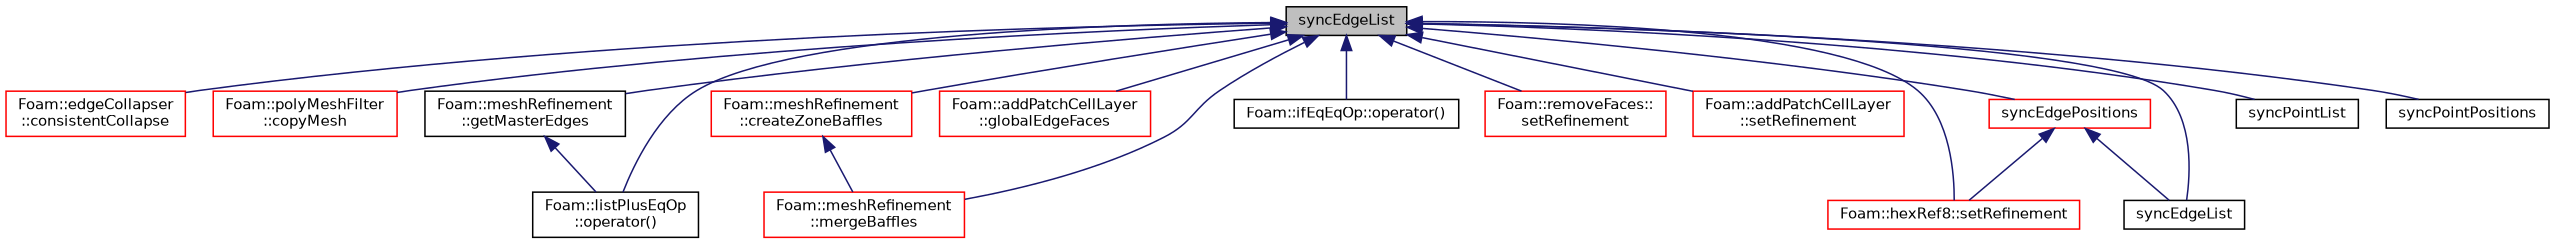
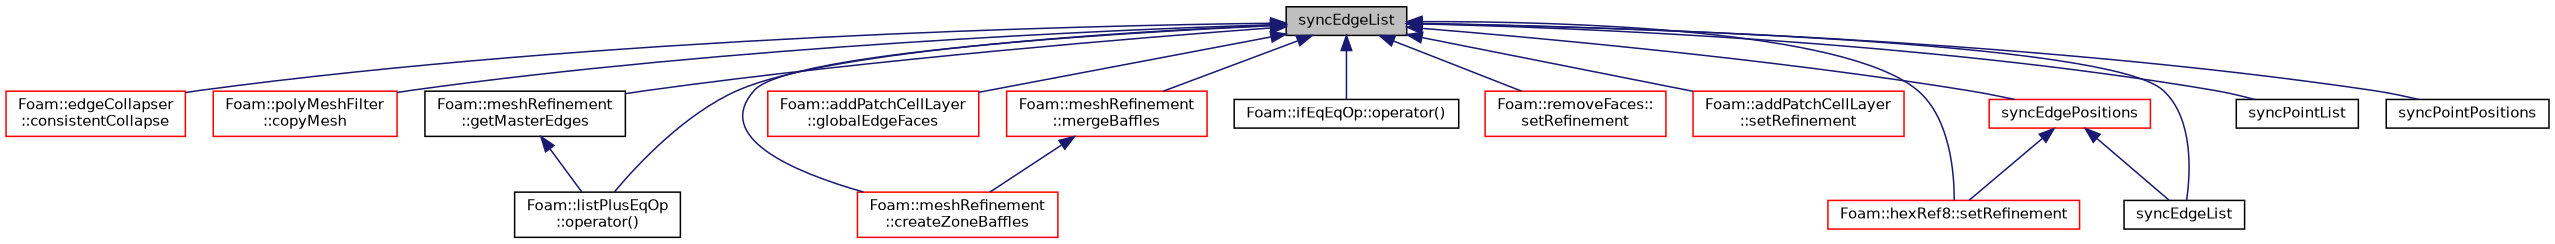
edge "Foam::meshRefinement ::mergeBaffles" -> "Foam::meshRefinement ::createZoneBaffles": reversed
